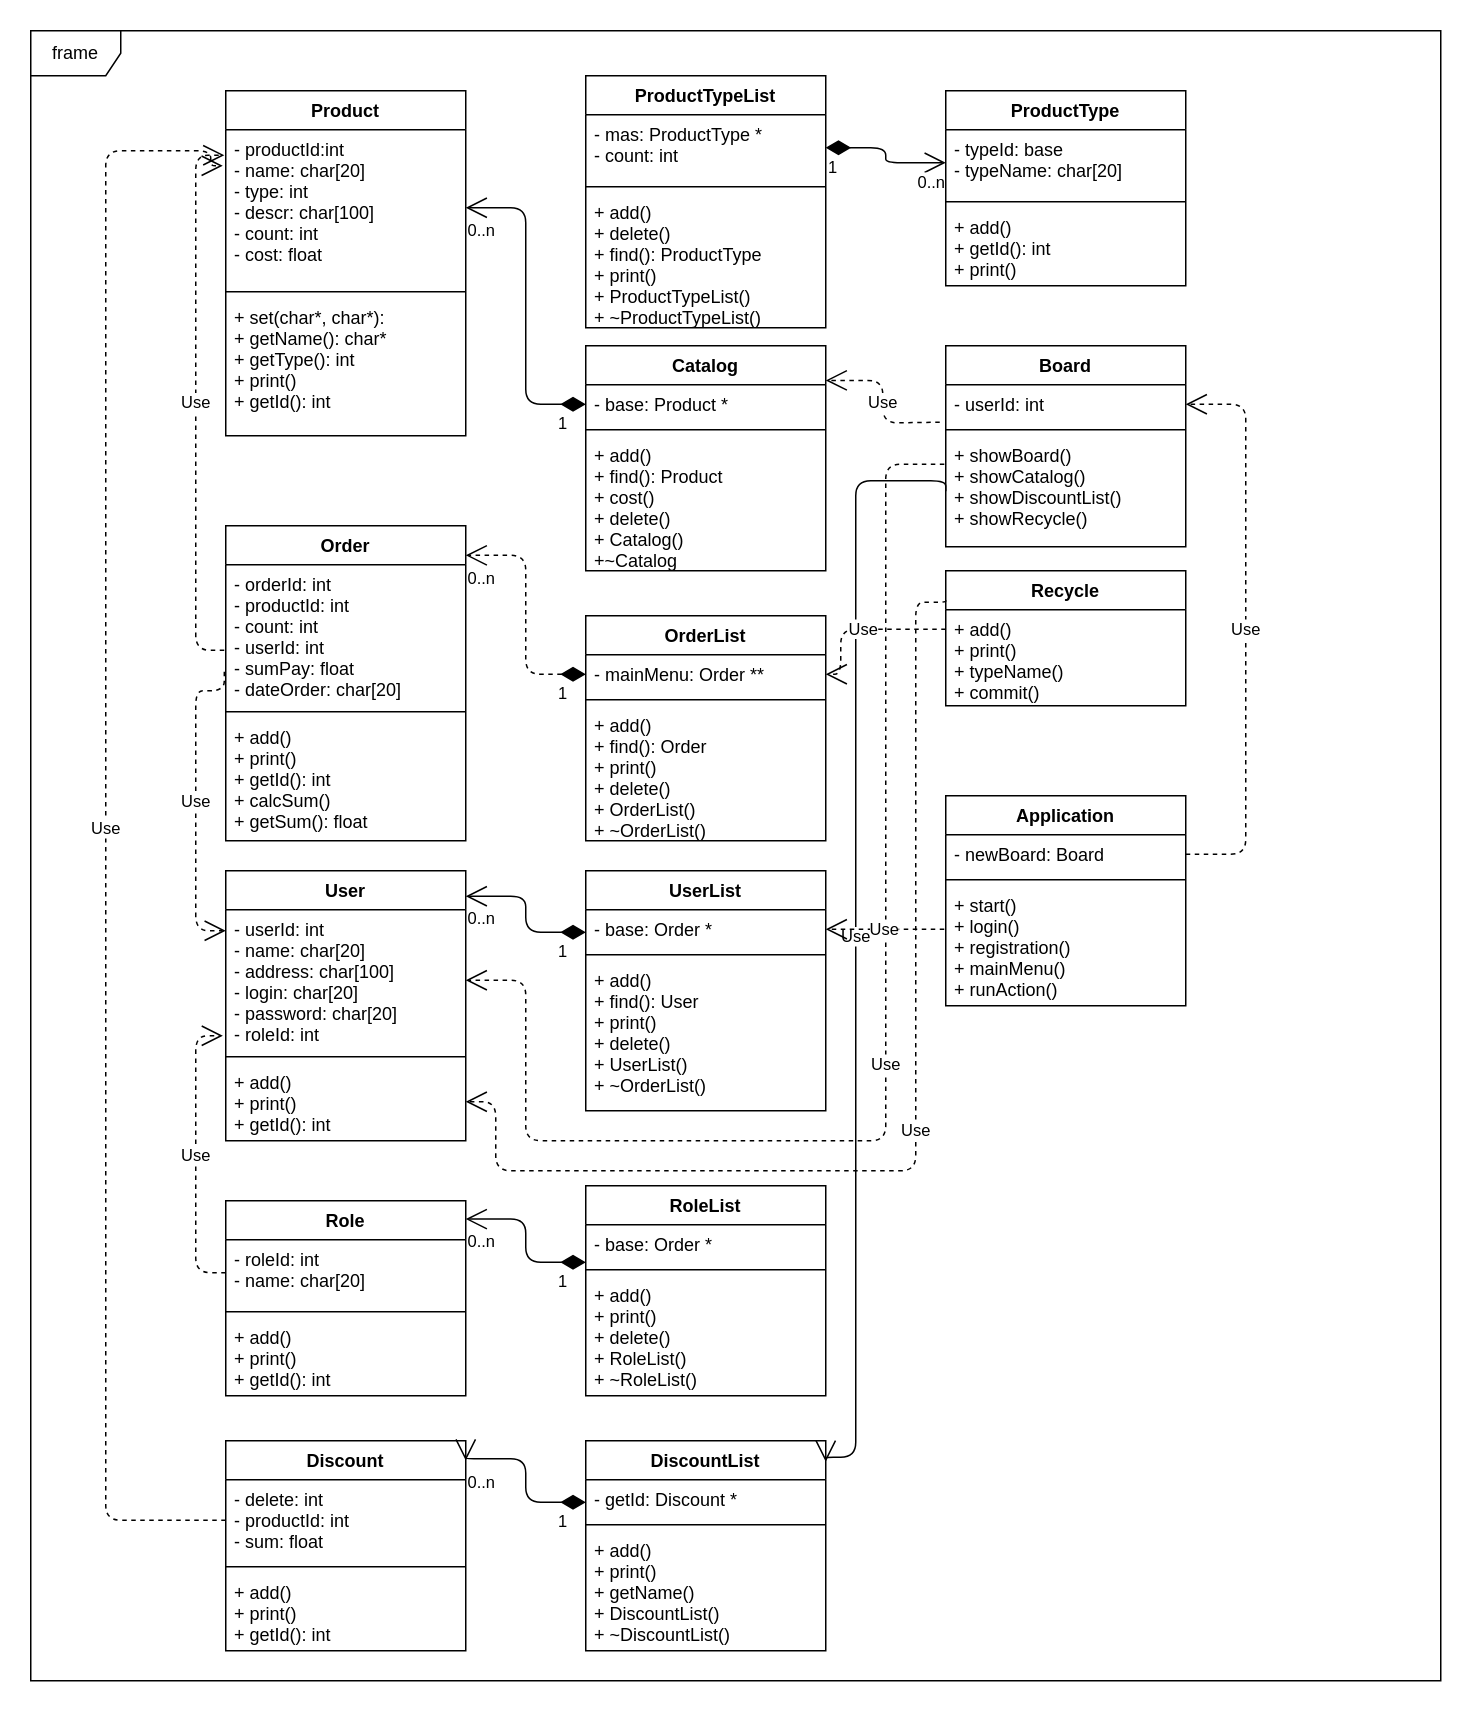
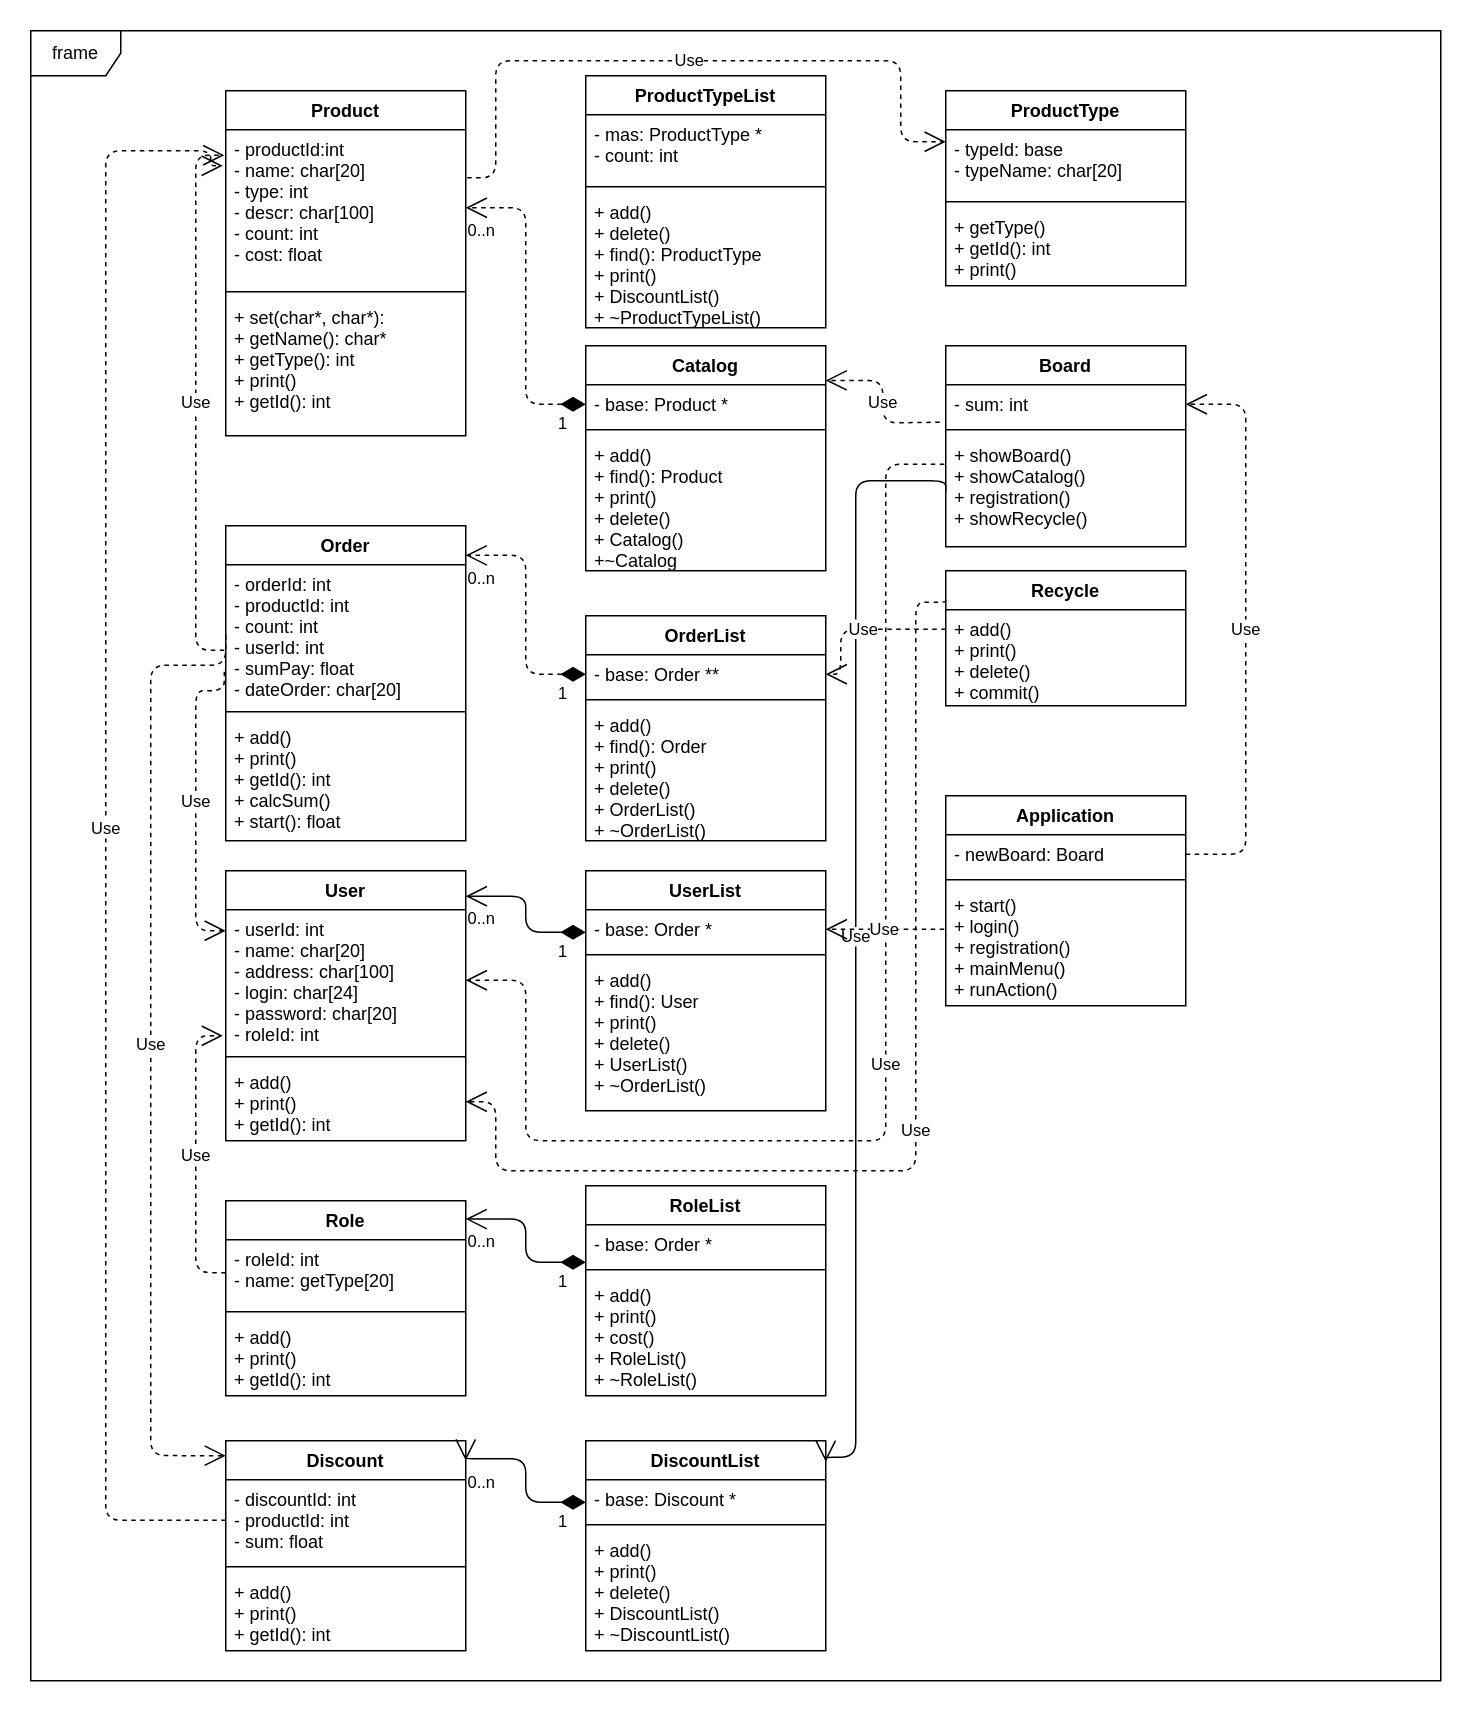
edge "- productId:int - name: char[20] - type: int - descr: char[100] - count: int - cost: float" -> "- typeId: base - typeName: char[20]": added, label "Use"
edge "- mas: ProductType * - count: int" -- "- typeId: base - typeName: char[20]": removed, labels "1", "0..n"
node "+ add() + delete() + find(): ProductType + print() + ProductTypeList() + ~ProductTypeList()": label "+ add() + delete() + find(): ProductType + print() + ProductTypeList() + ~ProductTypeList()" -> "+ add() + delete() + find(): ProductType + print() + DiscountList() + ~ProductTypeList()"
node "+ add() + getId(): int + print()": label "+ add() + getId(): int + print()" -> "+ getType() + getId(): int + print()"
edge "- productId:int - name: char[20] - type: int - descr: char[100] - count: int - cost: float" -- "- base: Product *": style solid -> dashed
node "- userId: int": label "- userId: int" -> "- sum: int"
node "+ add() + find(): Product + cost() + delete() + Catalog() +~Catalog": label "+ add() + find(): Product + cost() + delete() + Catalog() +~Catalog" -> "+ add() + find(): Product + print() + delete() + Catalog() +~Catalog"
node "+ showBoard() + showCatalog() + showDiscountList() + showRecycle()": label "+ showBoard() + showCatalog() + showDiscountList() + showRecycle()" -> "+ showBoard() + showCatalog() + registration() + showRecycle()"
node "+ add() + print() + typeName() + commit()": label "+ add() + print() + typeName() + commit()" -> "+ add() + print() + delete() + commit()"
node "- mainMenu: Order **": label "- mainMenu: Order **" -> "- base: Order **"
node "+ add() + print() + getId(): int + calcSum() + getSum(): float": label "+ add() + print() + getId(): int + calcSum() + getSum(): float" -> "+ add() + print() + getId(): int + calcSum() + start(): float"
node "- userId: int - name: char[20] - address: char[100] - login: char[20] - password: char[20] - roleId: int": label "- userId: int - name: char[20] - address: char[100] - login: char[20] - password: char[20] - roleId: int" -> "- userId: int - name: char[20] - address: char[100] - login: char[24] - password: char[20] - roleId: int"
edge "- orderId: int - productId: int - count: int - userId: int - sumPay: float - dateOrder: char[20]" -> "Discount": added, label "Use"
node "- roleId: int - name: char[20]": label "- roleId: int - name: char[20]" -> "- roleId: int - name: getType[20]"
node "+ add() + print() + delete() + RoleList() + ~RoleList()": label "+ add() + print() + delete() + RoleList() + ~RoleList()" -> "+ add() + print() + cost() + RoleList() + ~RoleList()"
node "- delete: int - productId: int - sum: float": label "- delete: int - productId: int - sum: float" -> "- discountId: int - productId: int - sum: float"
node "- getId: Discount *": label "- getId: Discount *" -> "- base: Discount *"
node "+ add() + print() + getName() + DiscountList() + ~DiscountList()": label "+ add() + print() + getName() + DiscountList() + ~DiscountList()" -> "+ add() + print() + delete() + DiscountList() + ~DiscountList()"
